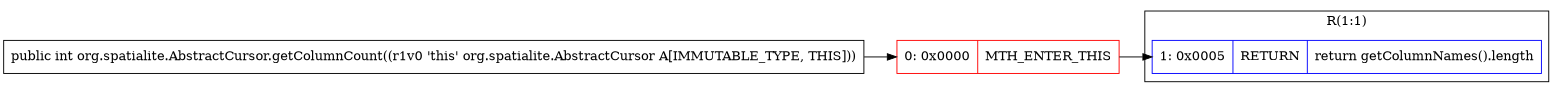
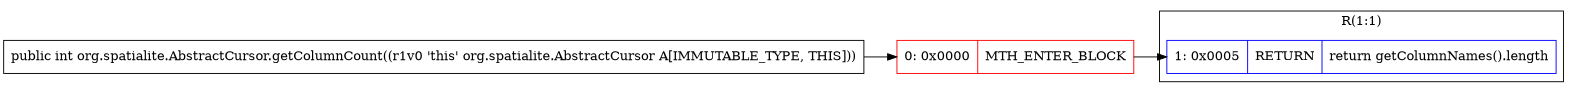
node "0: 0x0000": text "MTH_ENTER_THIS" -> "MTH_ENTER_BLOCK"
